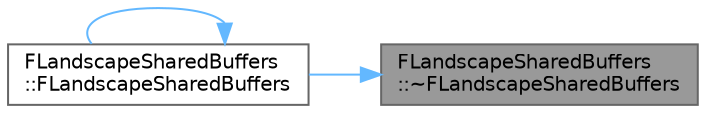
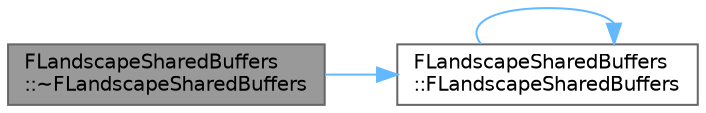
edge "FLandscapeSharedBuffers ::FLandscapeSharedBuffers" -> "FLandscapeSharedBuffers ::~FLandscapeSharedBuffers": reversed
